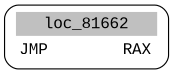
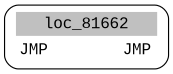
node "loc_81662": text "JMP        RAX" -> "JMP        JMP"
